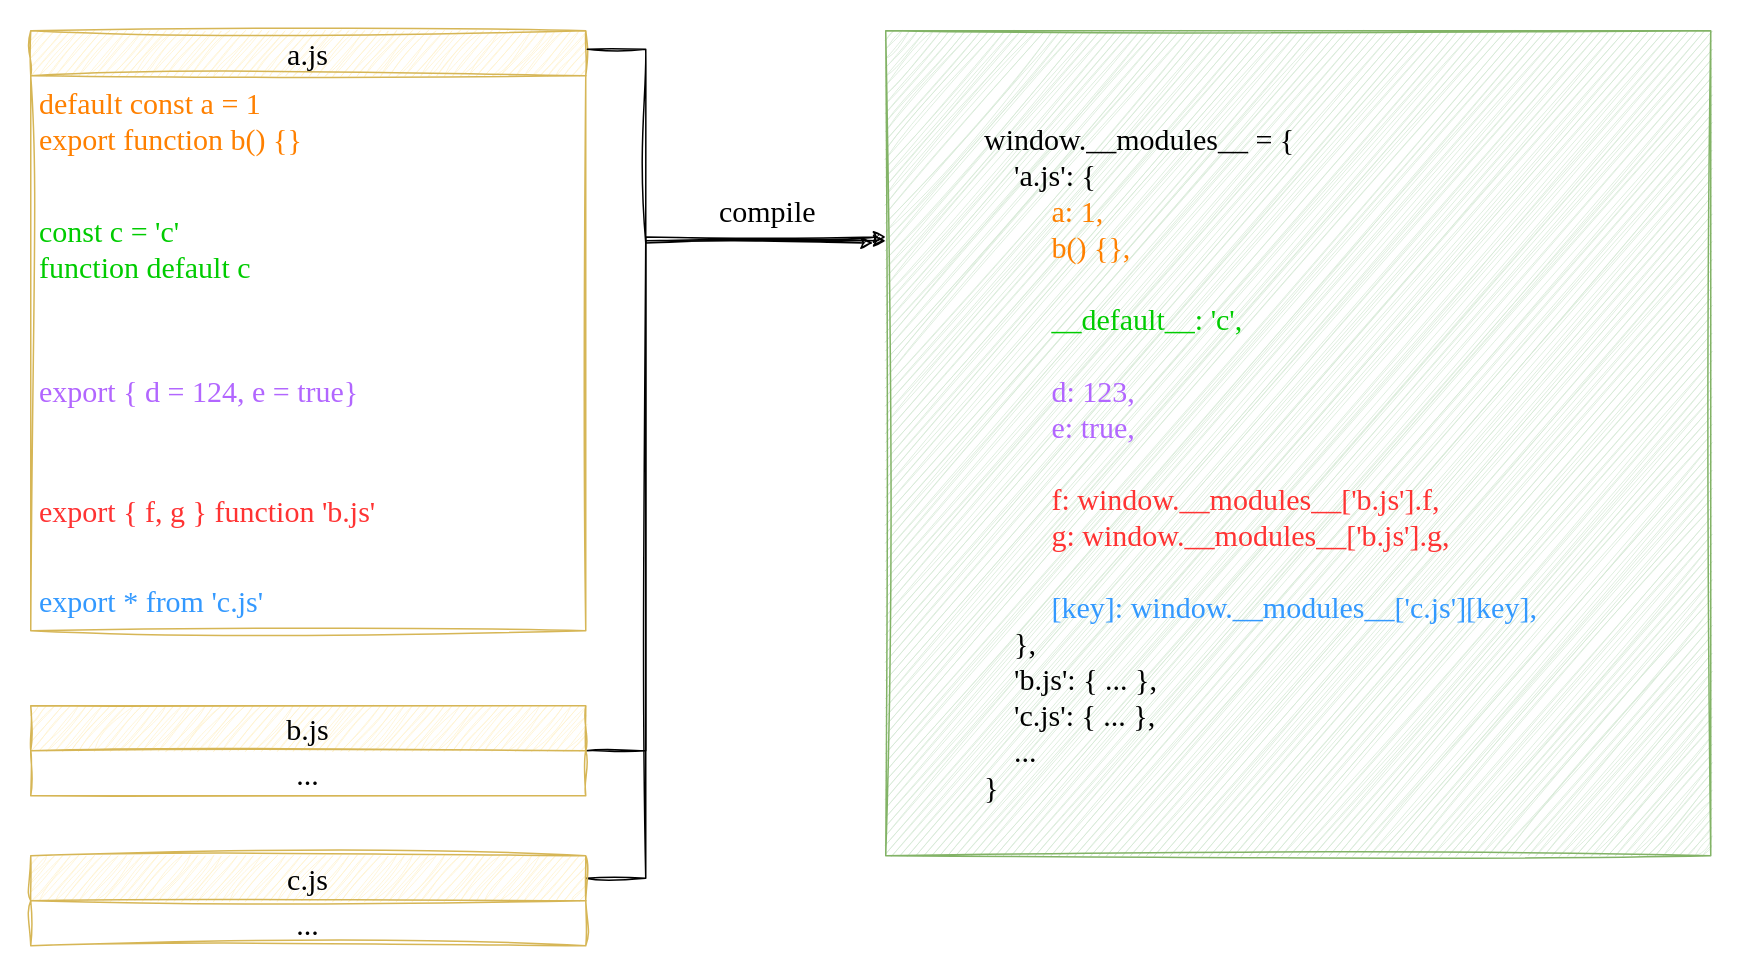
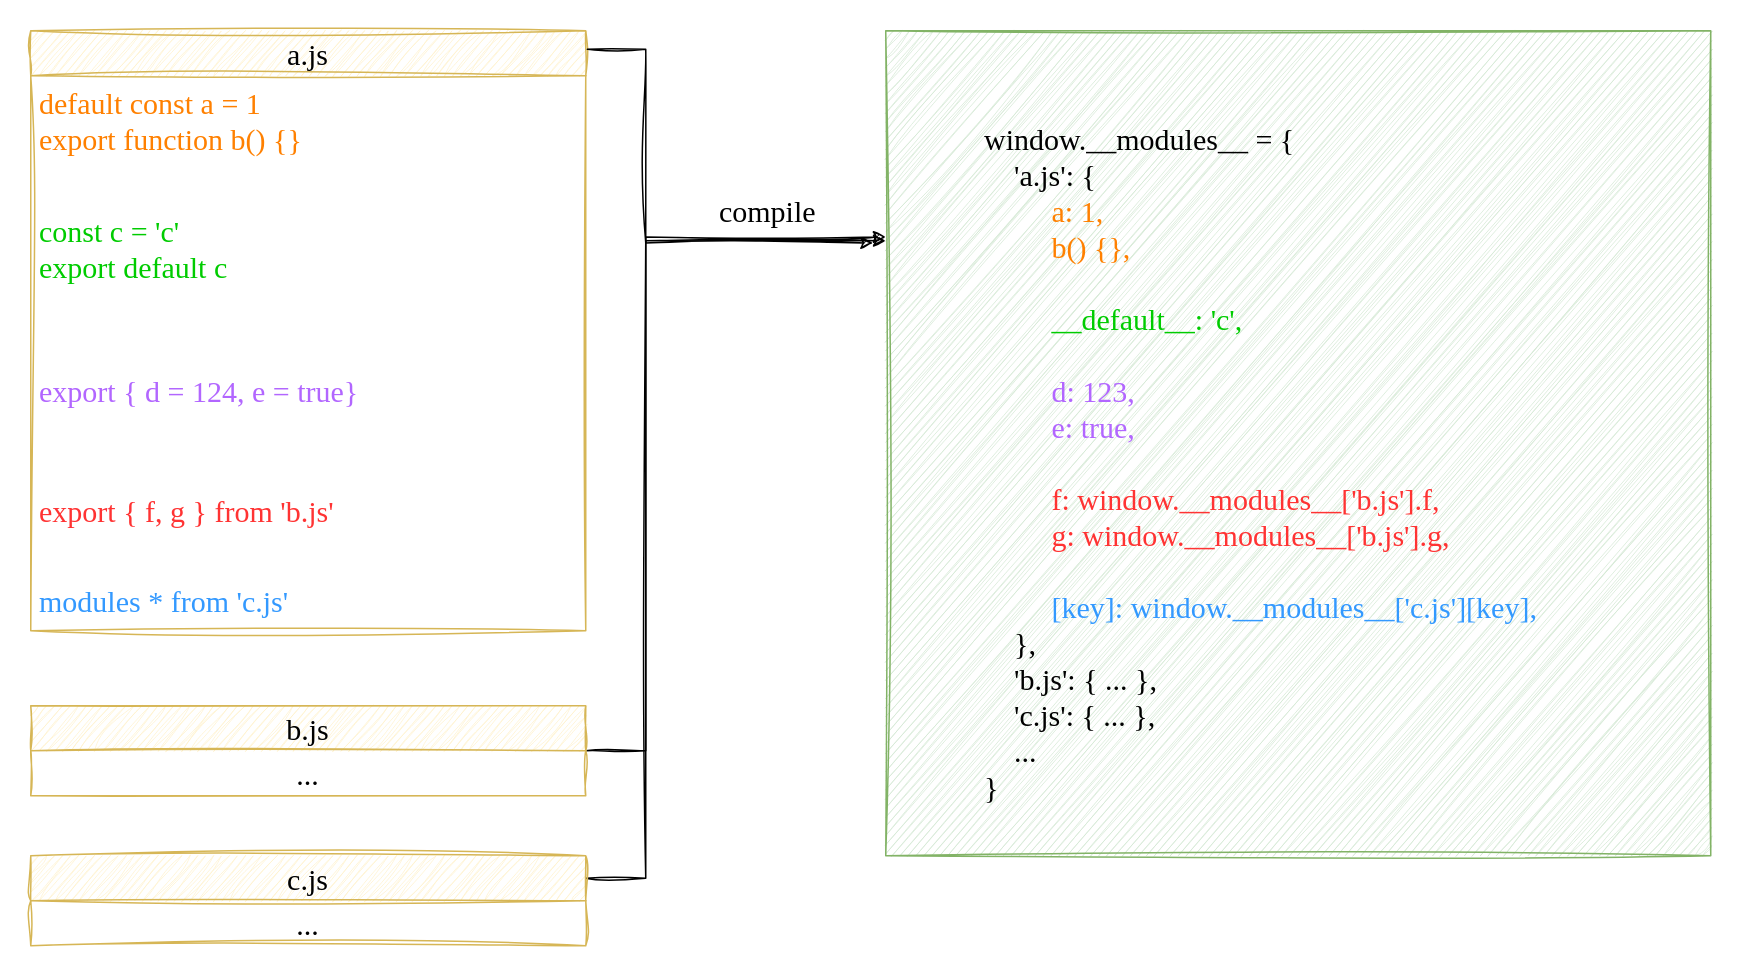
node "const c = 'c' function default c": label "const c = 'c' function default c" -> "const c = 'c' export default c"
node "export { f, g } function 'b.js'": label "export { f, g } function 'b.js'" -> "export { f, g } from 'b.js'"
node "export * from 'c.js'": label "export * from 'c.js'" -> "modules * from 'c.js'"
